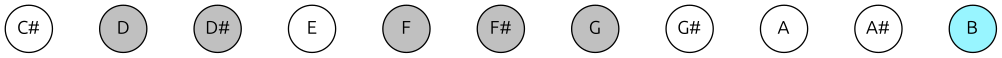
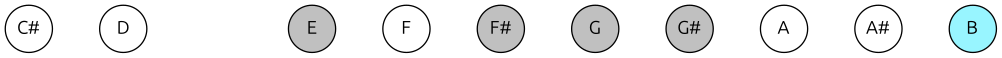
node "D": fillcolor gray -> white
node "D#": removed
node "E": fillcolor white -> gray
node "F": fillcolor gray -> white
node "G#": fillcolor white -> gray
